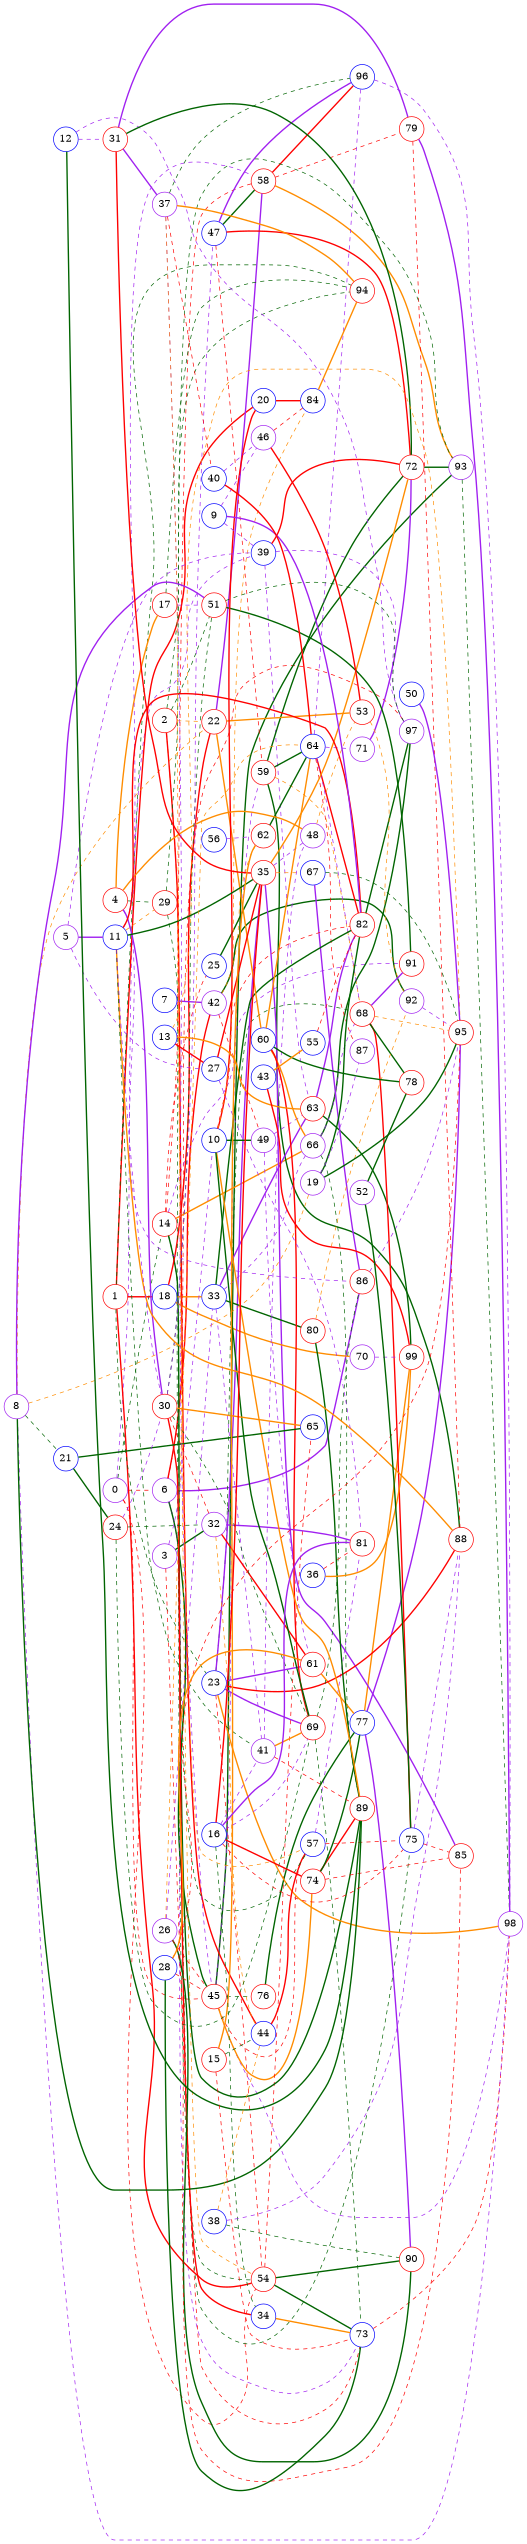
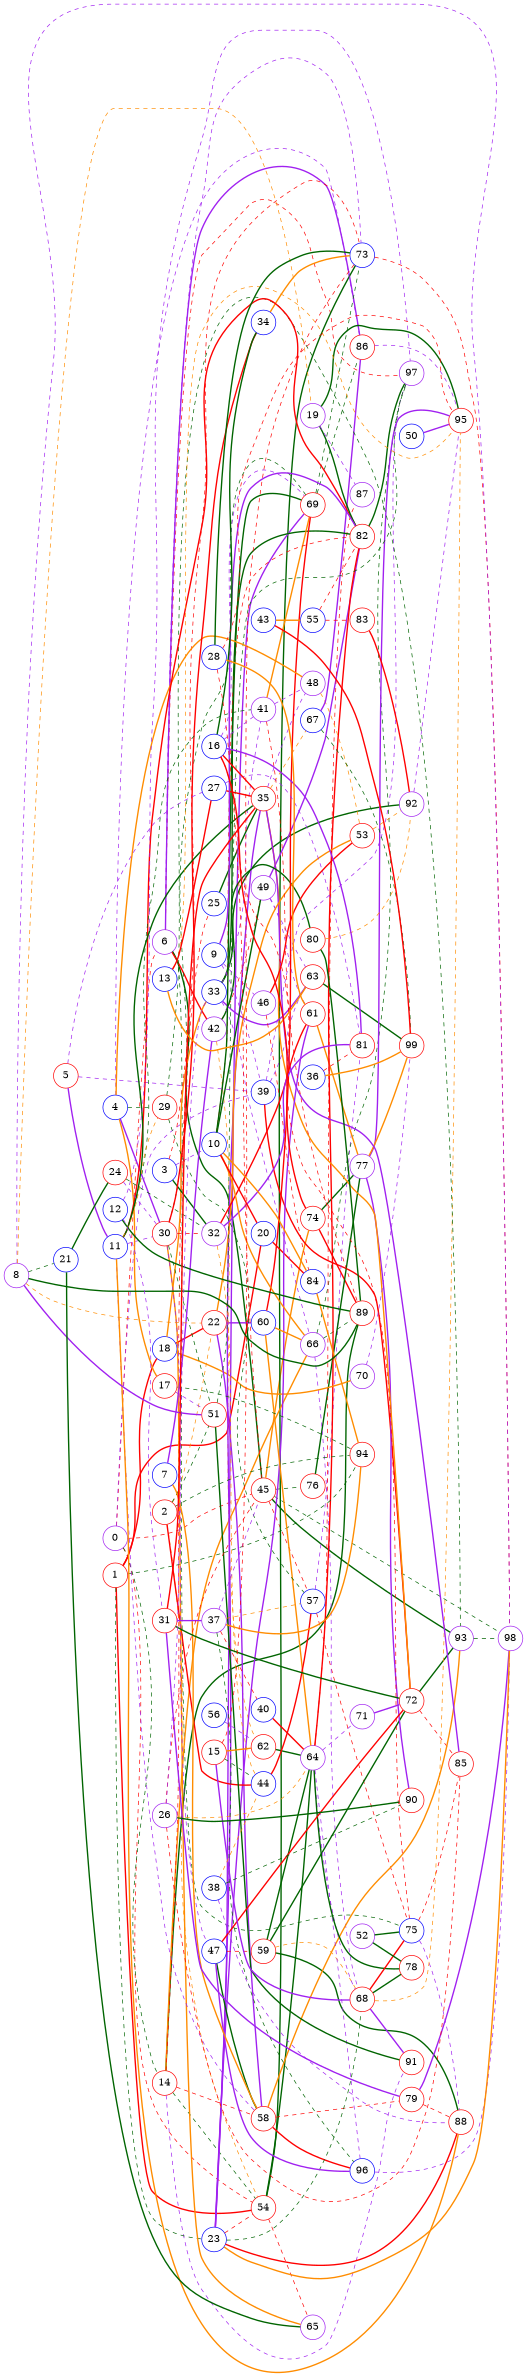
edge "46" -- "40": removed
node "83": added
node "64": color blue -> purple
edge "84" -- "10": style dashed -> bold
node "4": color red -> blue
edge "67" -- "95": now "67" -- "99"
node "5": color purple -> red
edge "97" -- "66": style bold -> dashed
edge "22" -- "60": color darkorange -> purple
edge "82" -- "63": now "82" -- "49"
edge "60" -- "78": now "64" -- "78"
edge "59" -- "45": removed
node "65": color blue -> purple
edge "10" -- "89": now "10" -- "66"
node "3": color purple -> blue
node "77": color blue -> purple
edge "7" -- "58": added
edge "85" -- "74": now "85" -- "72"
edge "15" -- "68": added
edge "24" -- "69": removed
edge "16" -- "34": style dashed -> bold
edge "98" -- "45": color purple -> darkgreen
edge "90" -- "54": now "64" -- "54"
